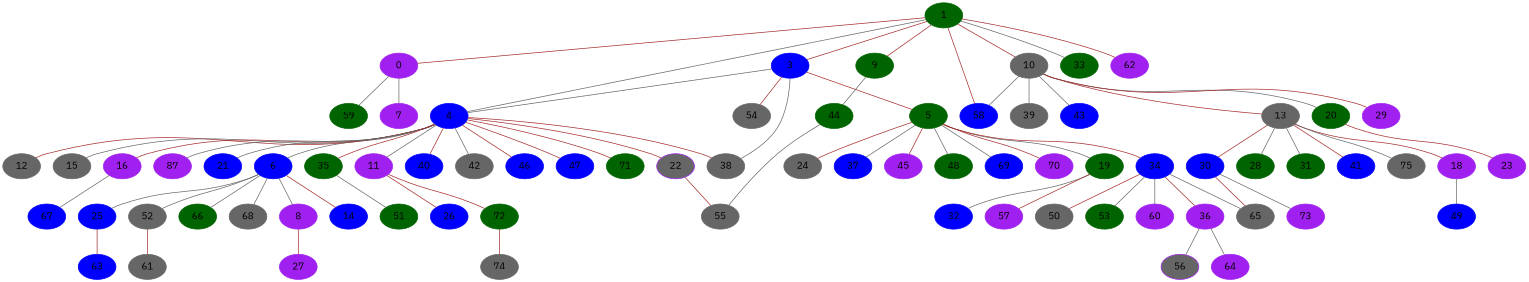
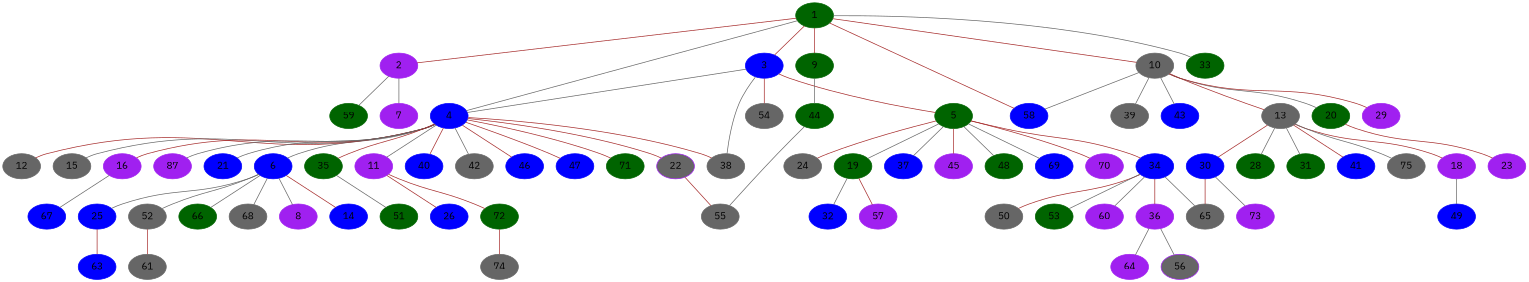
node "0": label "0" -> "2"
node "62": removed
node "27": removed
